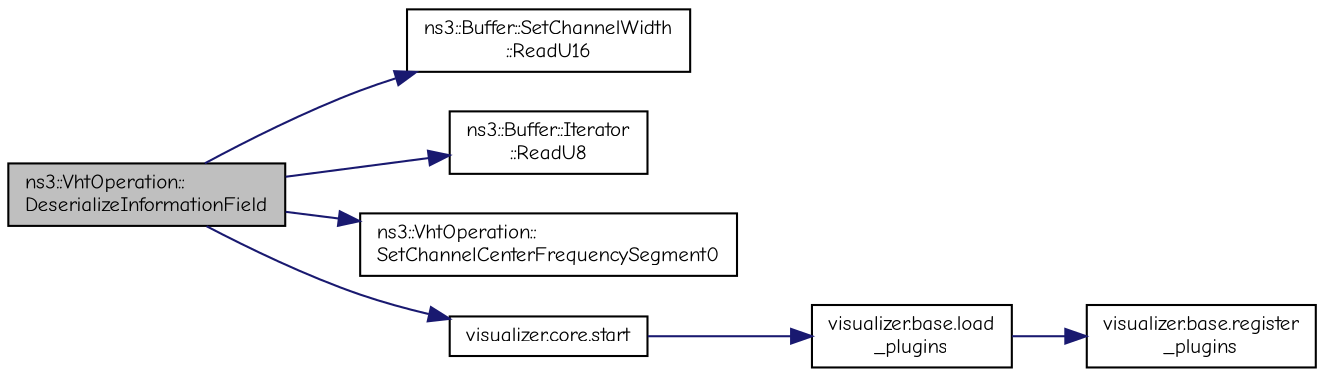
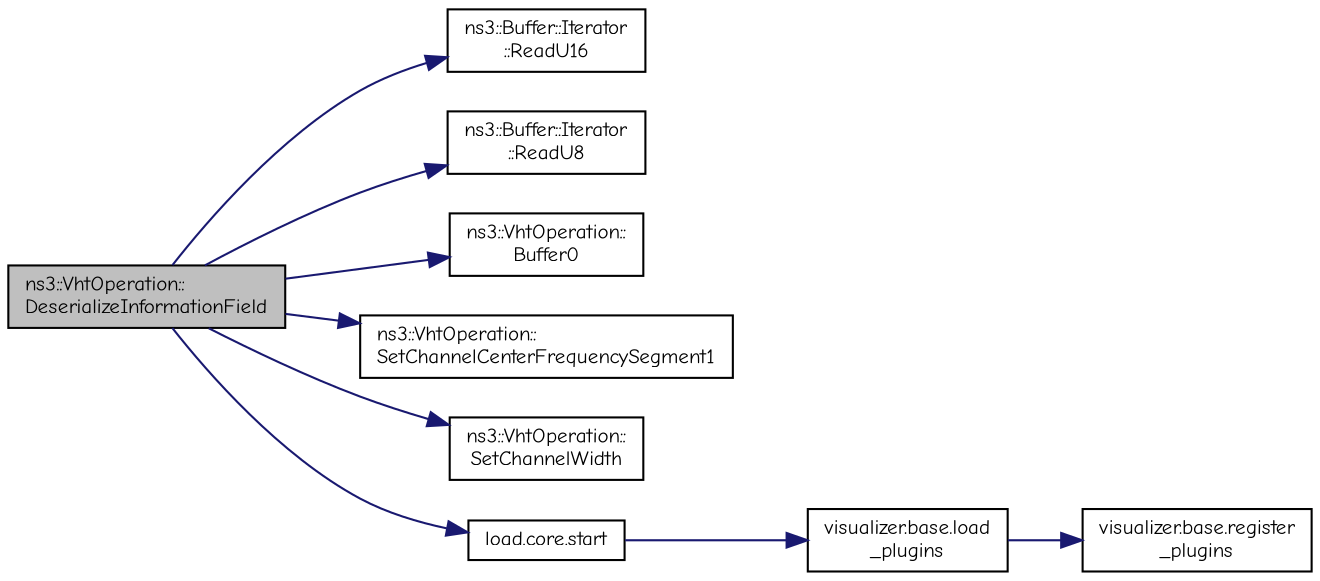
node "ns3::Buffer::SetChannelWidth ::ReadU16": label "ns3::Buffer::SetChannelWidth ::ReadU16" -> "ns3::Buffer::Iterator ::ReadU16"
node "ns3::VhtOperation:: SetChannelCenterFrequencySegment0": label "ns3::VhtOperation:: SetChannelCenterFrequencySegment0" -> "ns3::VhtOperation:: Buffer0"
node "visualizer.core.start": label "visualizer.core.start" -> "load.core.start"
node "ns3::VhtOperation:: SetChannelCenterFrequencySegment1": added
node "ns3::VhtOperation:: SetChannelWidth": added
